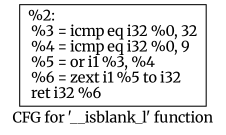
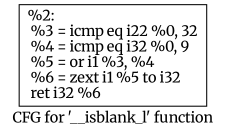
node "%2:": text "%3 = icmp eq i32 %0, 32" -> "%3 = icmp eq i22 %0, 32"
